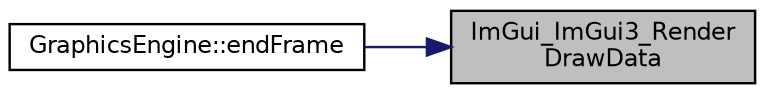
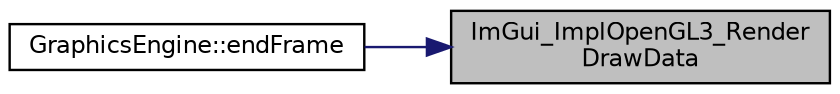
node "ImGui_ImGui3_Render DrawData": label "ImGui_ImGui3_Render DrawData" -> "ImGui_ImplOpenGL3_Render DrawData"
